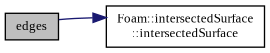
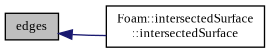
edge "edges" -> "Foam::intersectedSurface ::intersectedSurface": reversed
